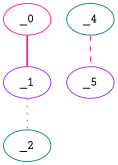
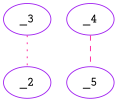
node "_0": removed
node "_4": color teal -> purple
node "_1": label "_1" -> "_3"
node "_2": color teal -> purple
